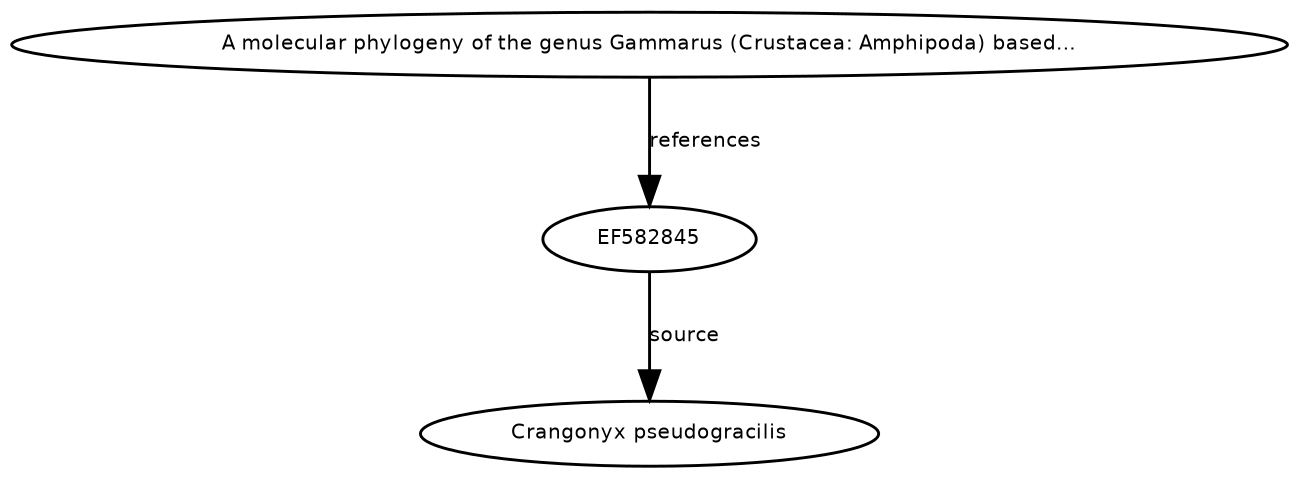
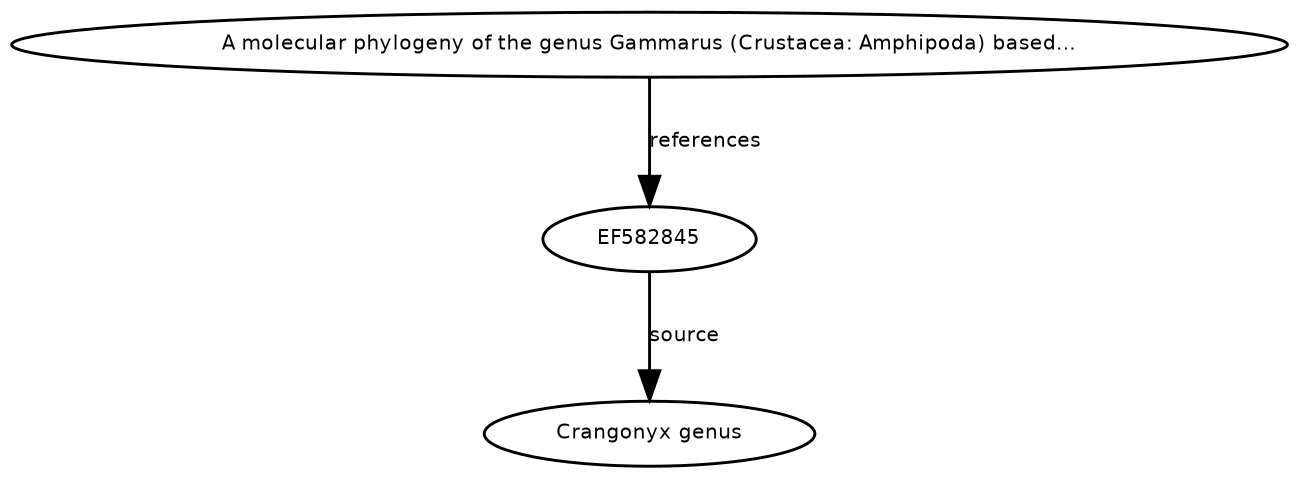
node "Crangonyx pseudogracilis": label "Crangonyx pseudogracilis" -> "Crangonyx genus"
